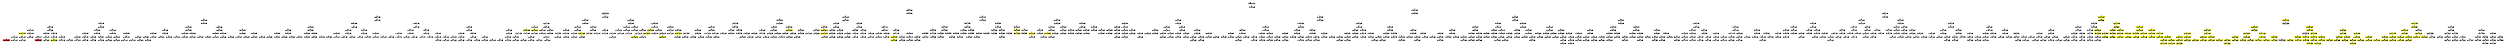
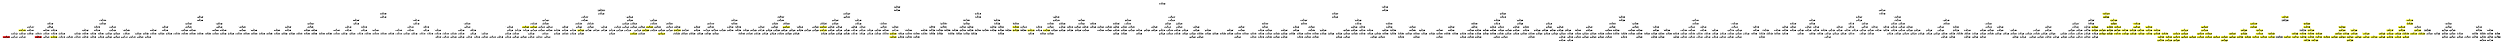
node "vad_fffffa8031d34e88": removed
